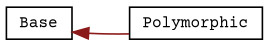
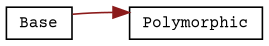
edge "Polymorphic" -> "Base": reversed
